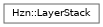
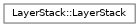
node "Hzn::LayerStack": label "Hzn::LayerStack" -> "LayerStack::LayerStack"
